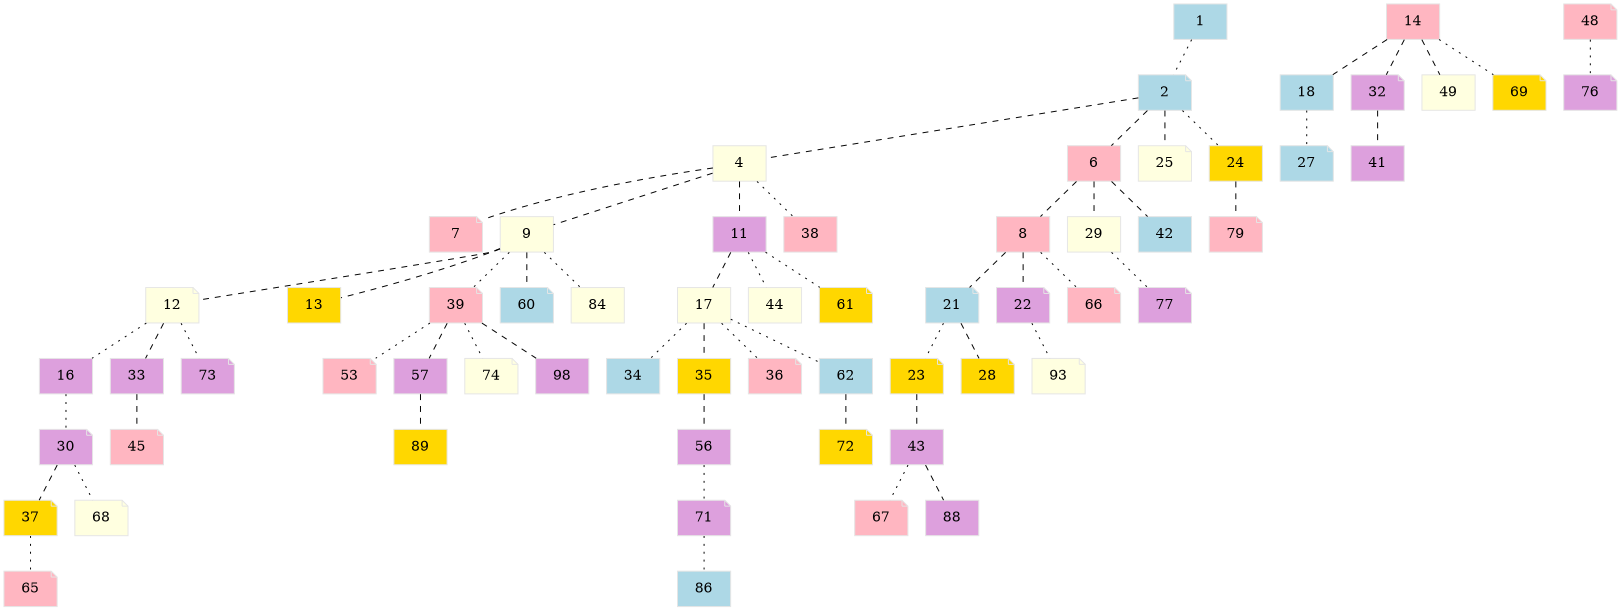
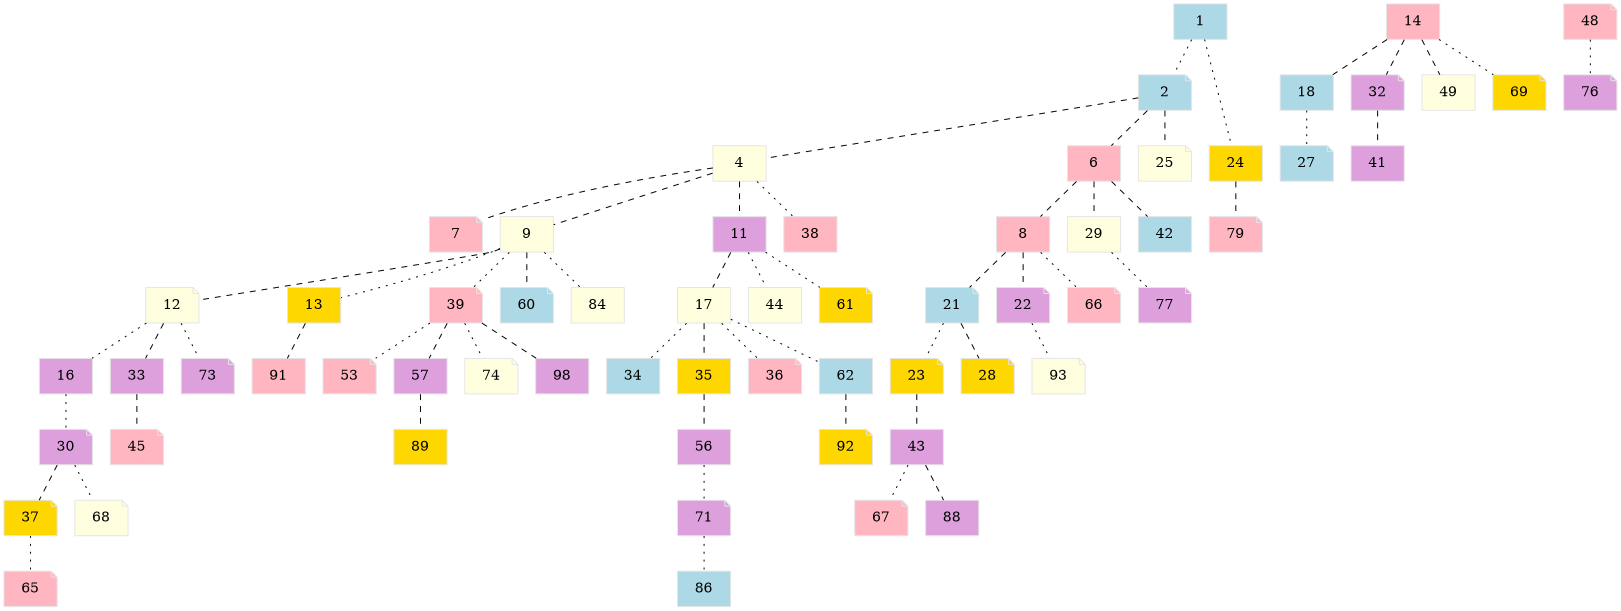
edge "2" -- "24": now "1" -- "24"
edge "9" -- "13": style dashed -> dotted
node "91": added
node "72": label "72" -> "92"
